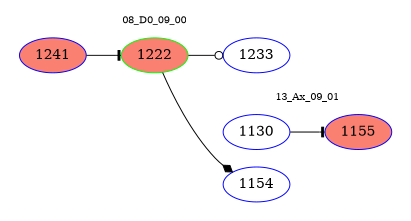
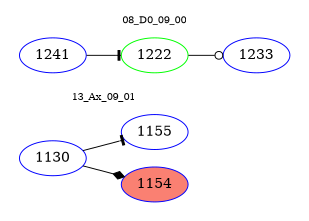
node "1241": fillcolor salmon -> white
node "1222": fillcolor salmon -> white
edge "1222" -> "1154": now "1130" -> "1154"
node "1155": fillcolor salmon -> white
node "1154": fillcolor white -> salmon
